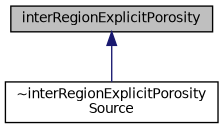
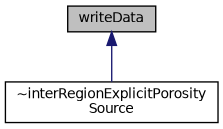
node "interRegionExplicitPorosity": label "interRegionExplicitPorosity" -> "writeData"
